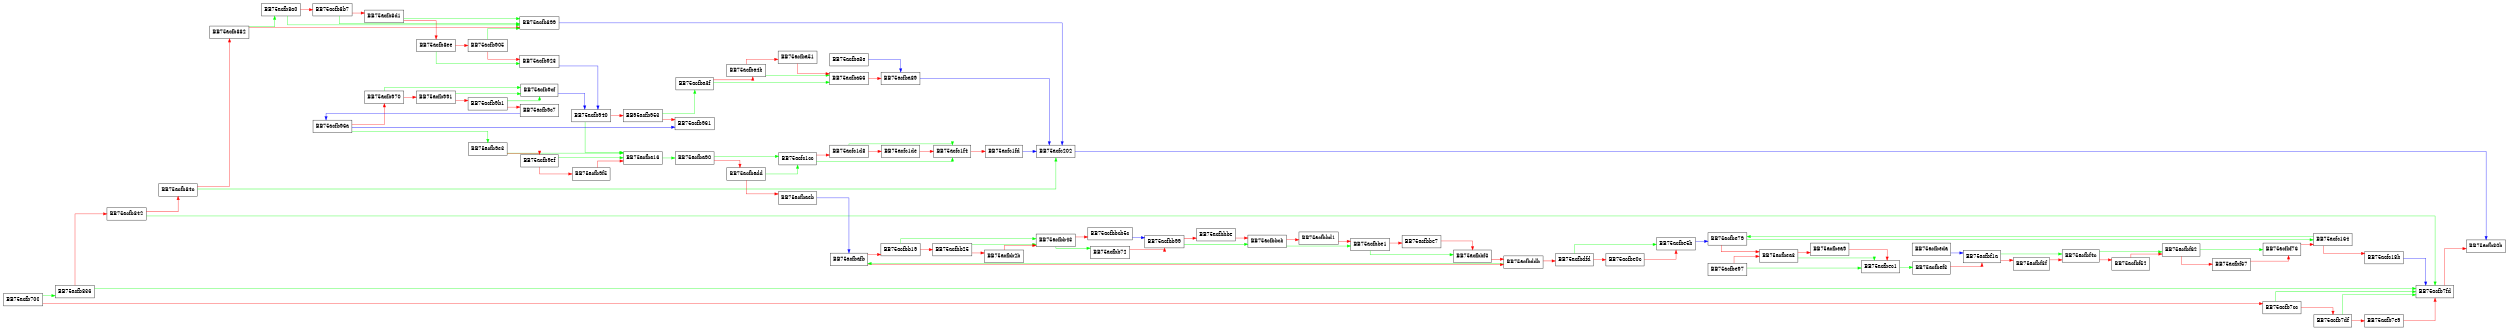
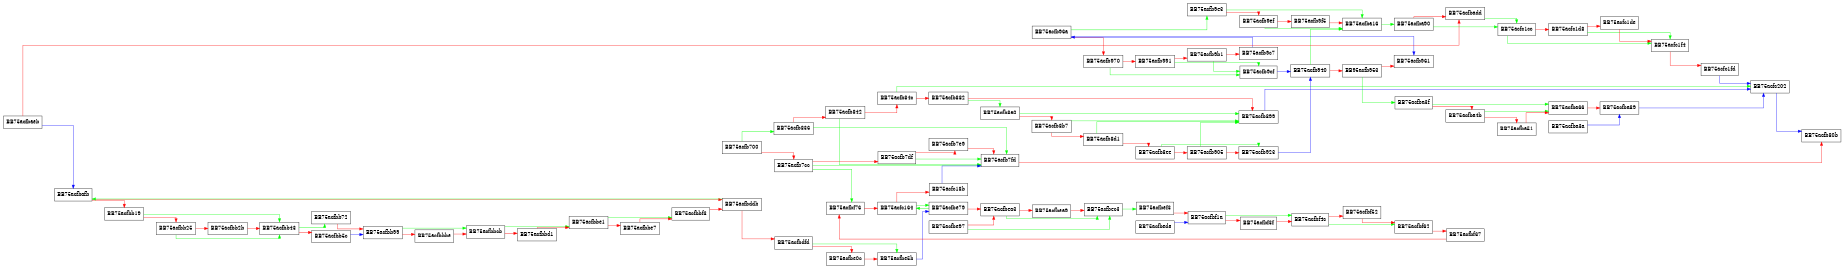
edge "BB75acfbadd" -> "BB75acfbaeb": reversed
node "BB75acfbbcb5c": label "BB75acfbbcb5c" -> "BB75acfbb5c"
edge "BB75acfbf62" -> "BB75acfbf76": now "BB75acfb7cc" -> "BB75acfbf76"
node "BB75acfbec1": label "BB75acfbec1" -> "BB75acfbec3"
